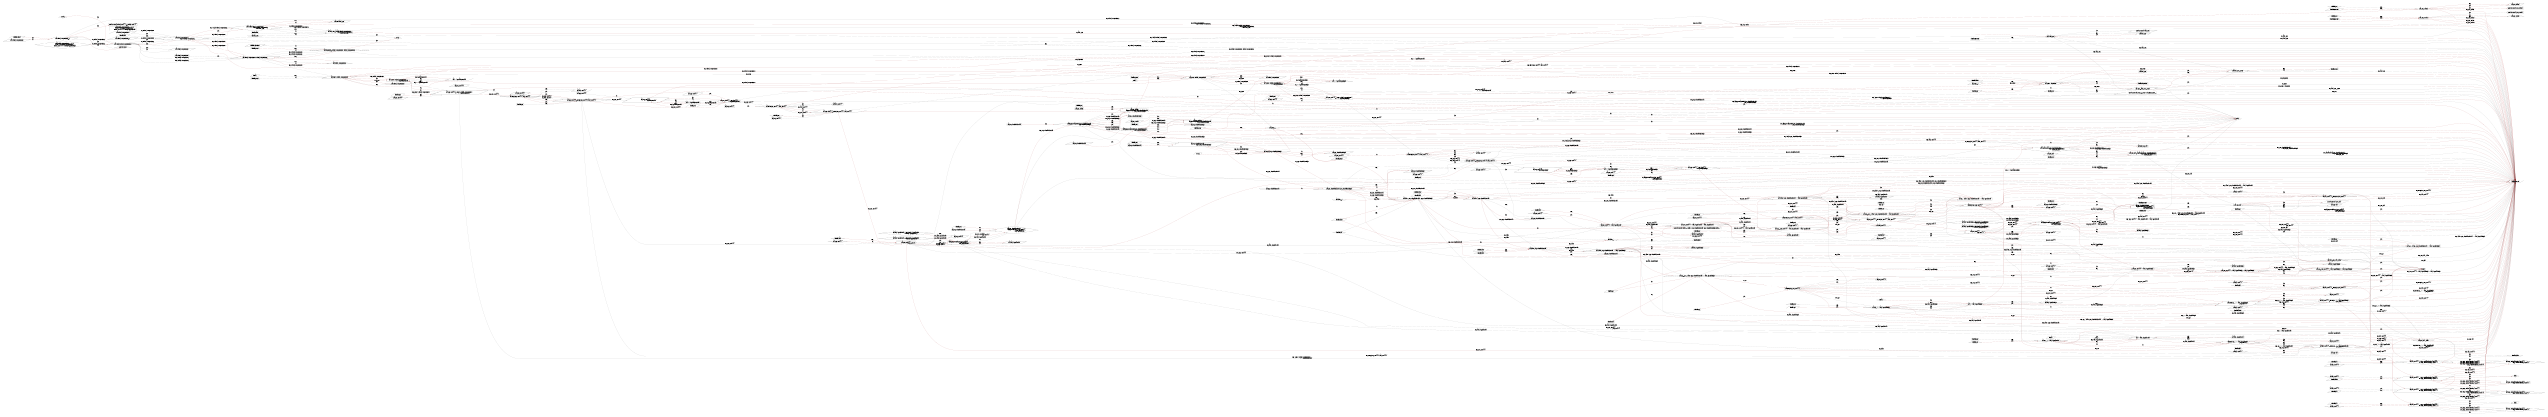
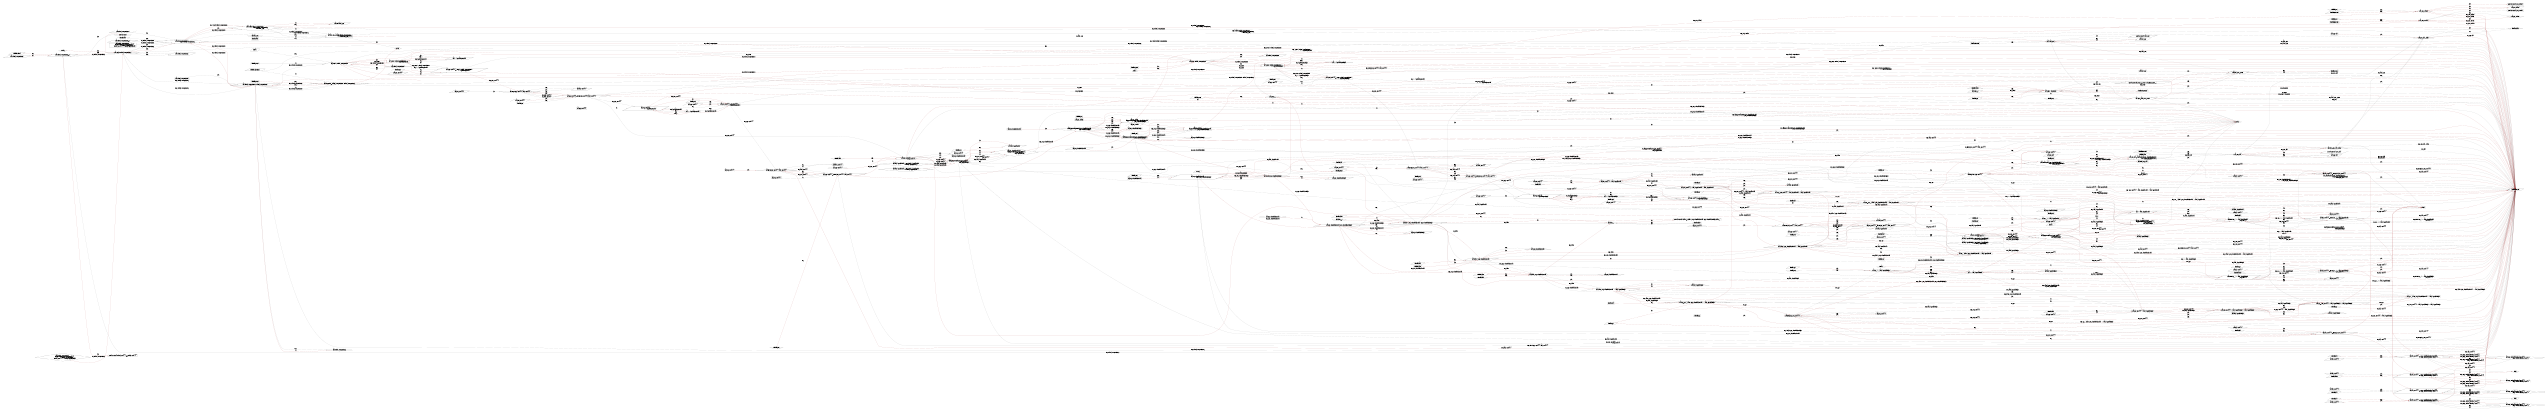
edge "(Call,reslevel->num_precincts_y = 0)" -> "(MethodReturn,int)": reversed
